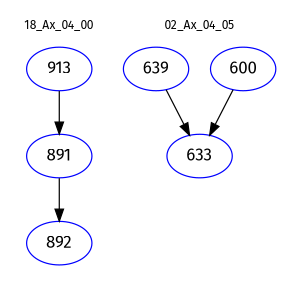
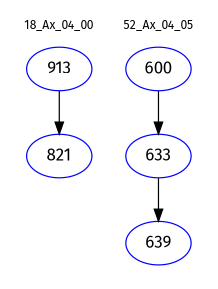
cluster "02_Ax_04_05": label "02_Ax_04_05" -> "52_Ax_04_05"
edge "639" -> "633": reversed
node "891": label "891" -> "821"
node "892": removed
